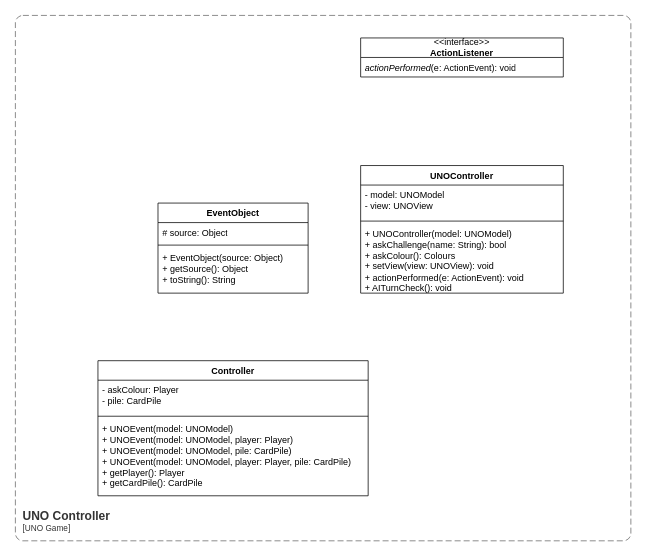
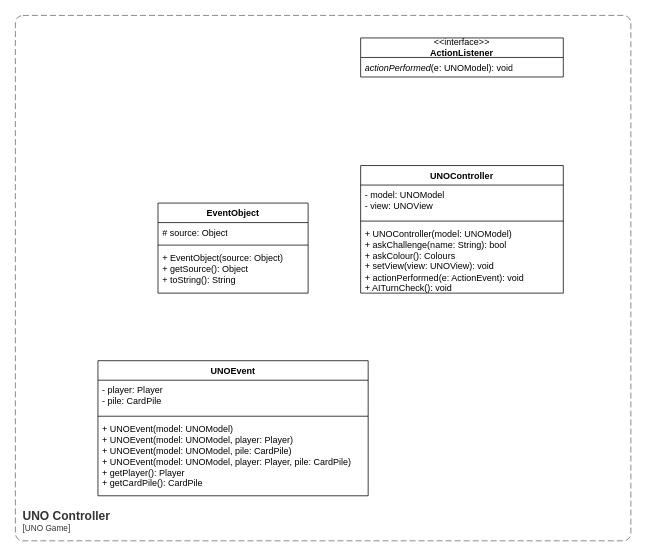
node "actionPerformed(e: ActionEvent): void": label "actionPerformed(e: ActionEvent): void" -> "actionPerformed(e: UNOModel): void"
node "Controller": label "Controller" -> "UNOEvent"
node "- askColour: Player - pile: CardPile": label "- askColour: Player - pile: CardPile" -> "- player: Player - pile: CardPile"
